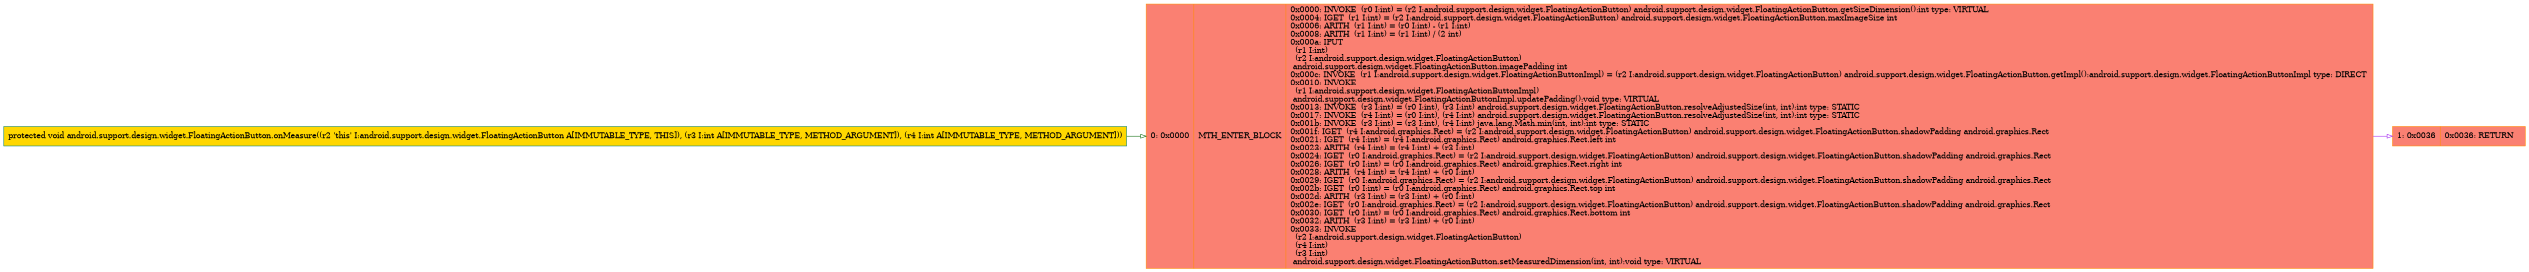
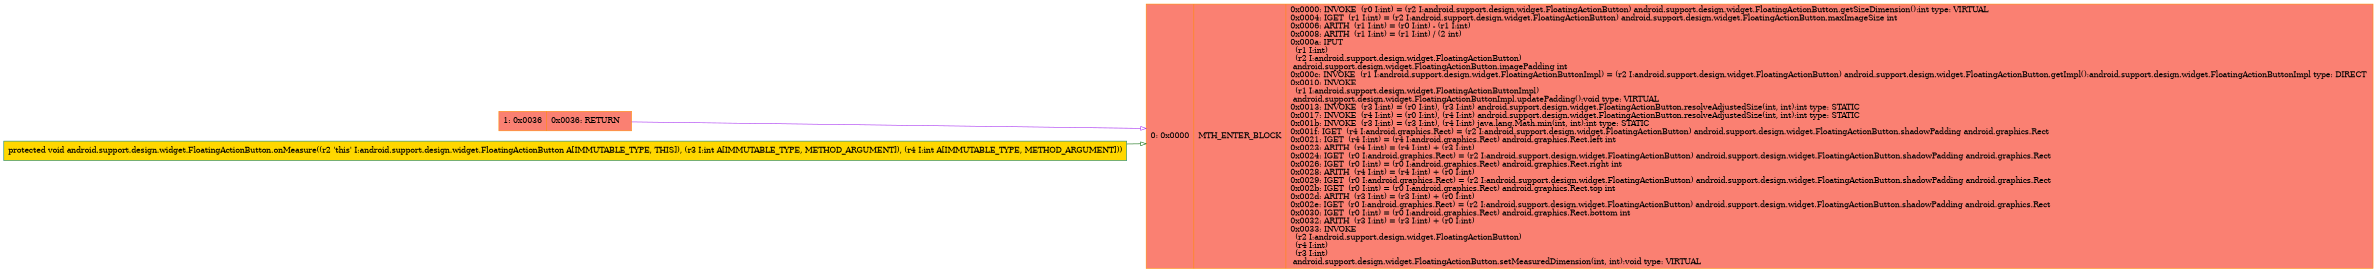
edge "0: 0x0000" -> "1: 0x0036": reversed
